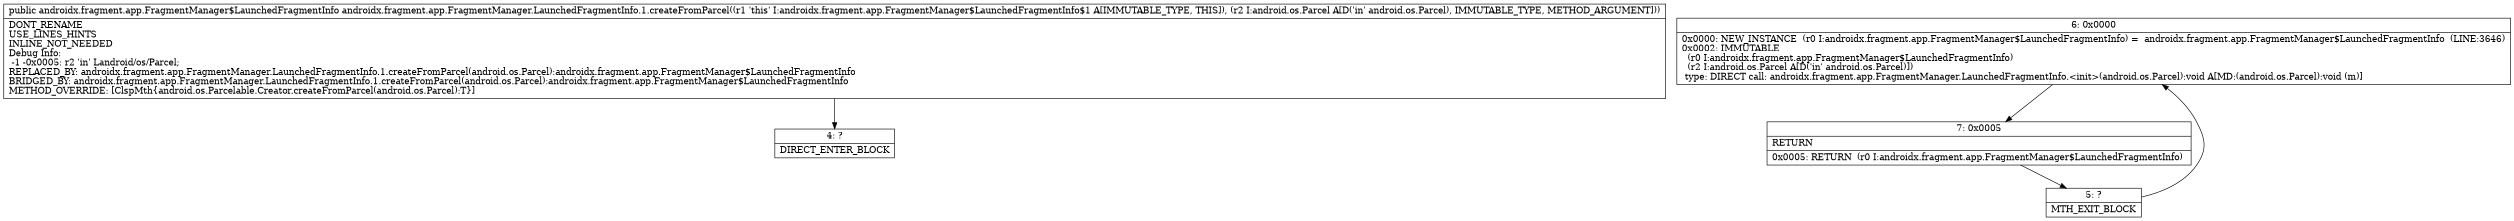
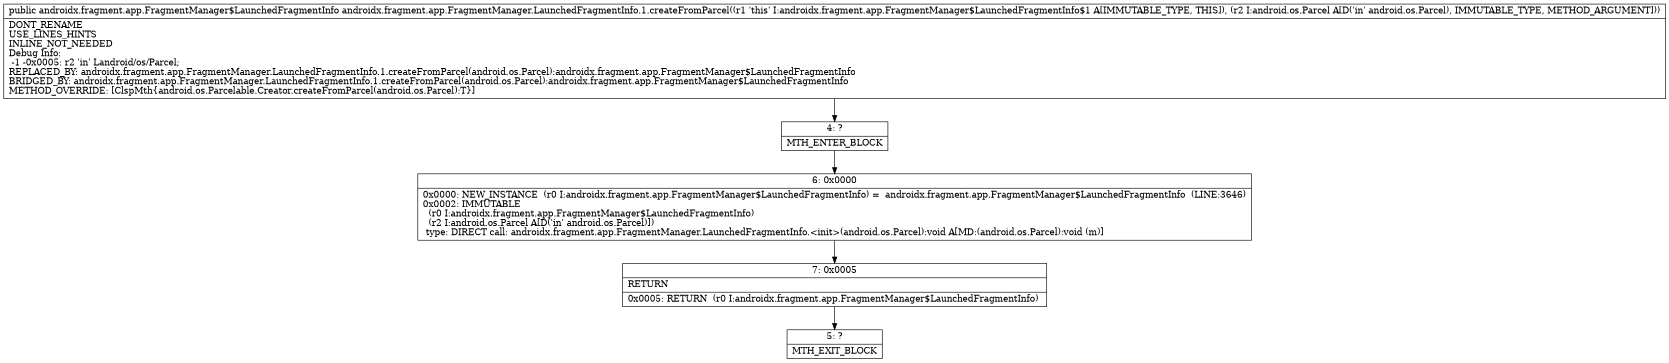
node "4: ?": text "DIRECT_ENTER_BLOCK" -> "MTH_ENTER_BLOCK"
edge "5: ?" -> "6: 0x0000": now "4: ?" -> "6: 0x0000"
